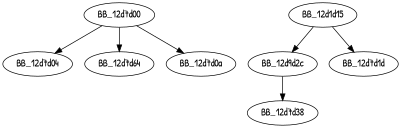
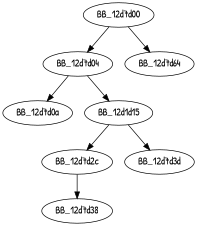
edge "BB_12d7d00" -> "BB_12d7d0a": now "BB_12d7d04" -> "BB_12d7d0a"
node "BB_12d9d2c": label "BB_12d9d2c" -> "BB_12d7d2c"
node "BB_12d7d1d": label "BB_12d7d1d" -> "BB_12d7d3d"
edge "BB_12d7d04" -> "BB_12d1d15": added
